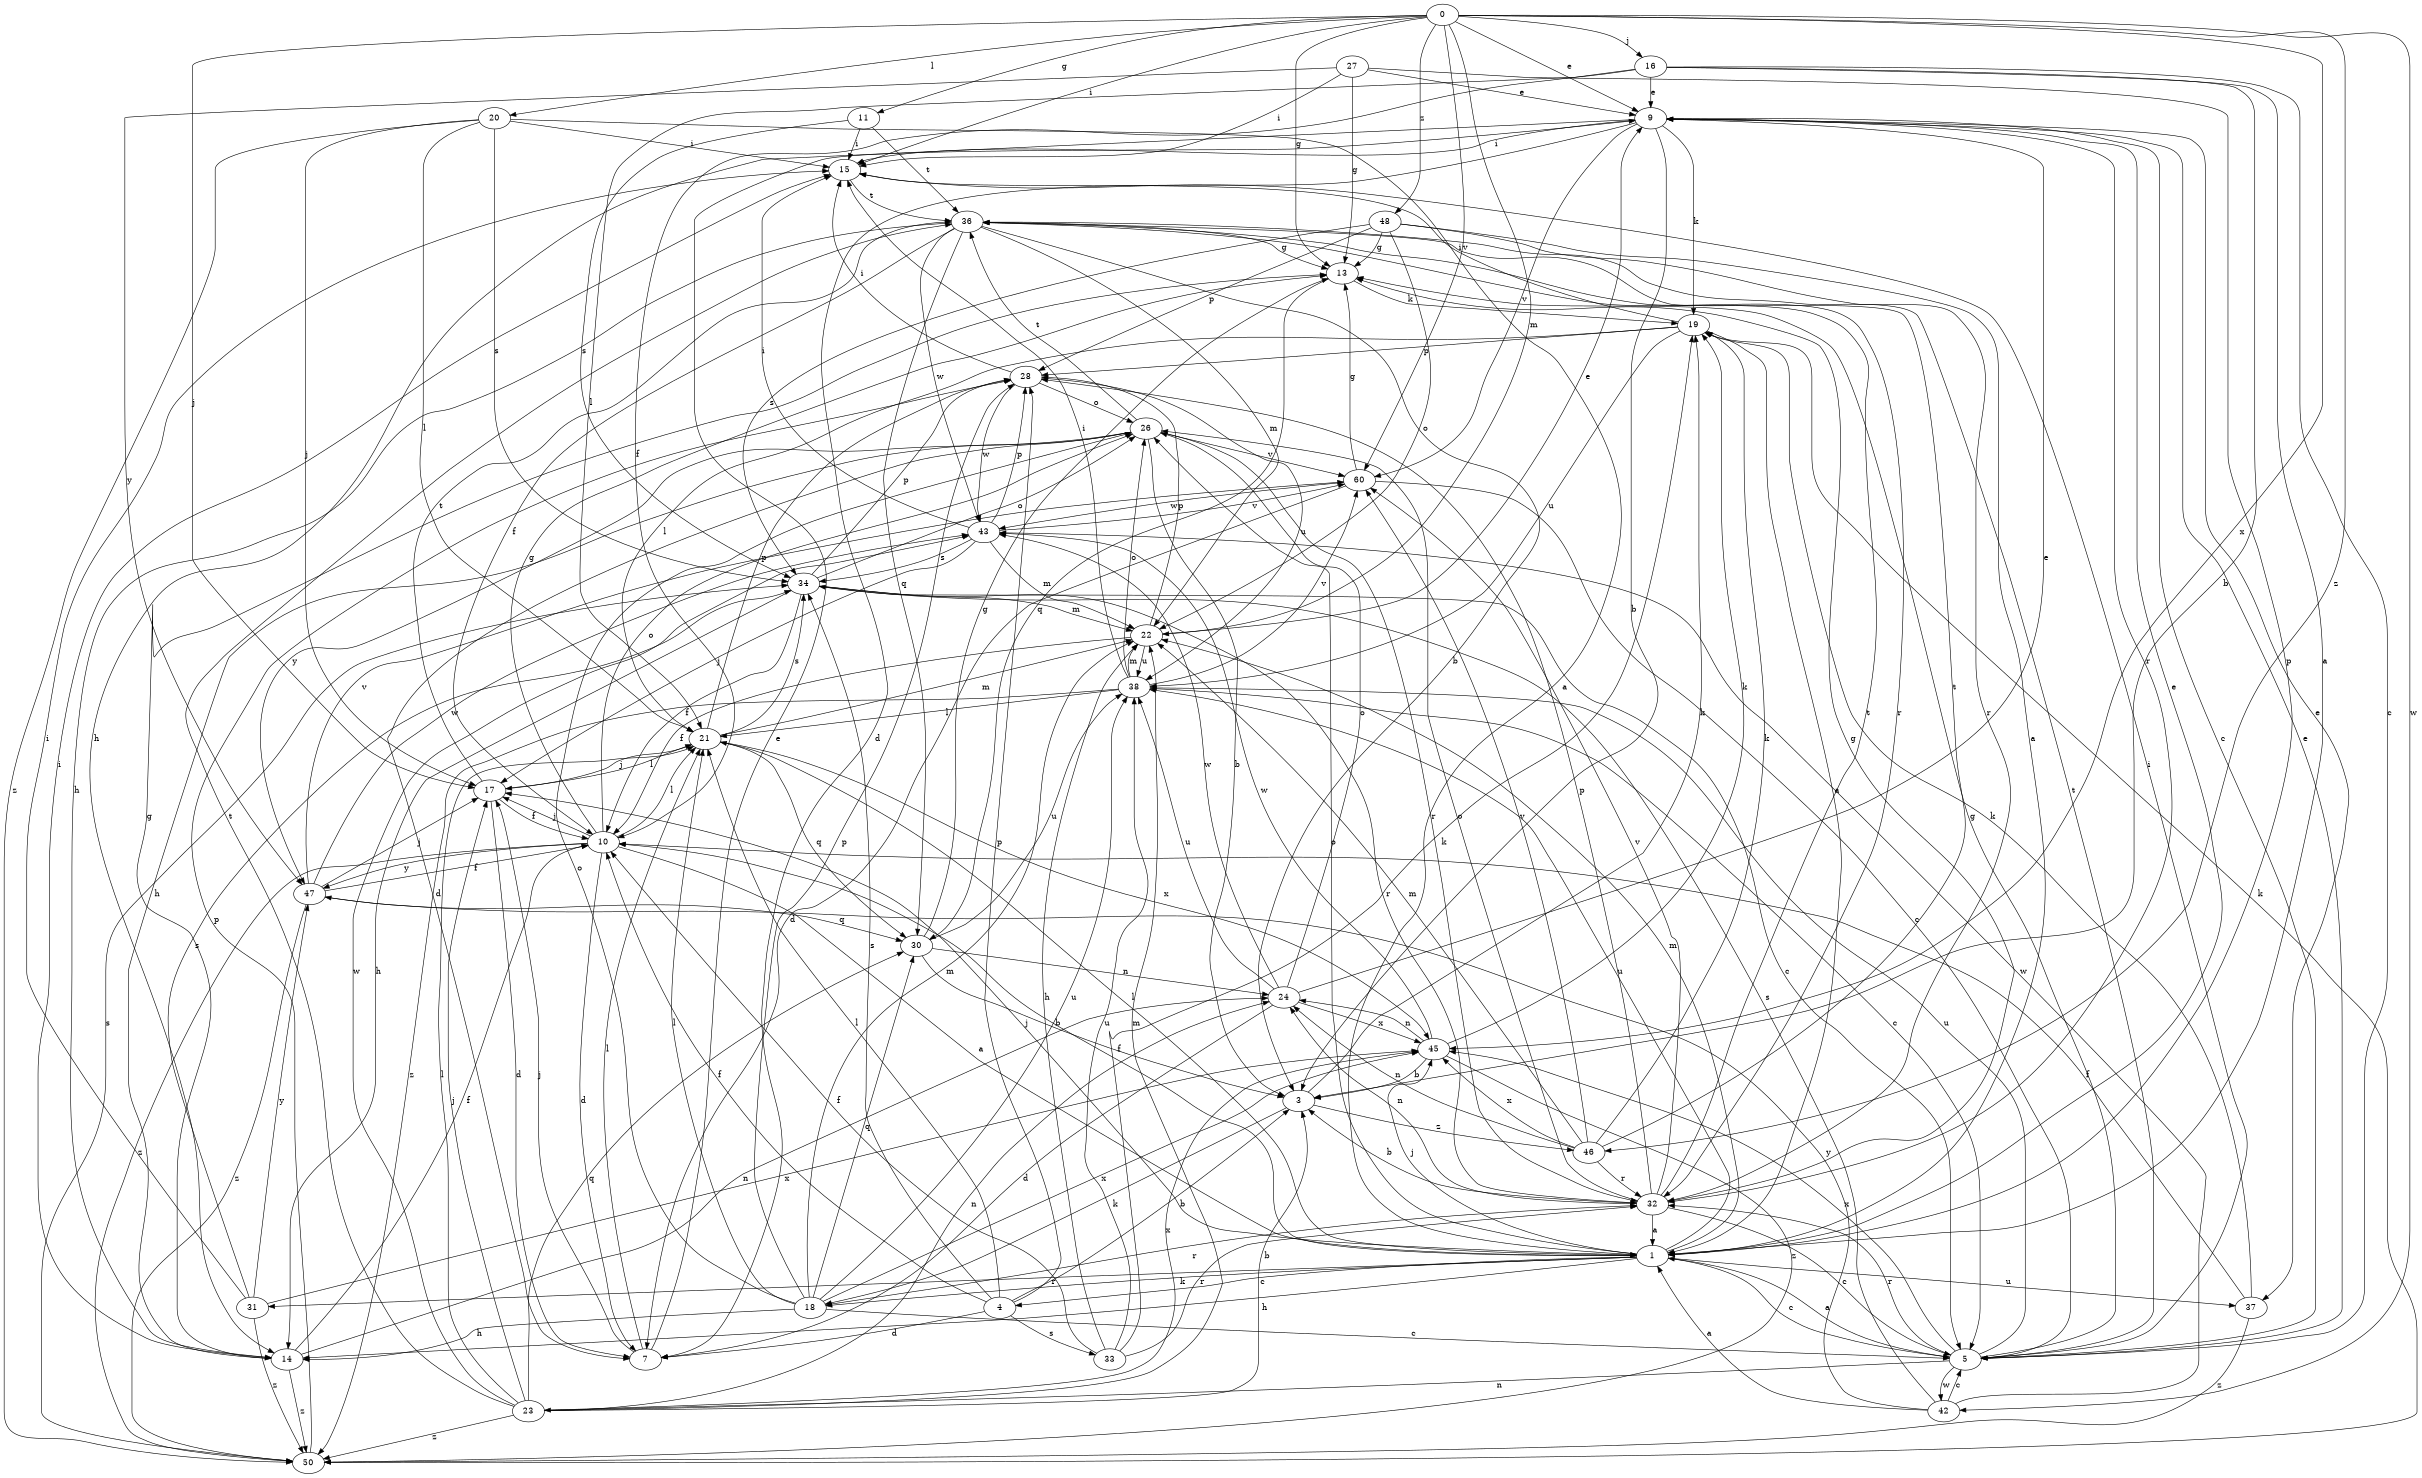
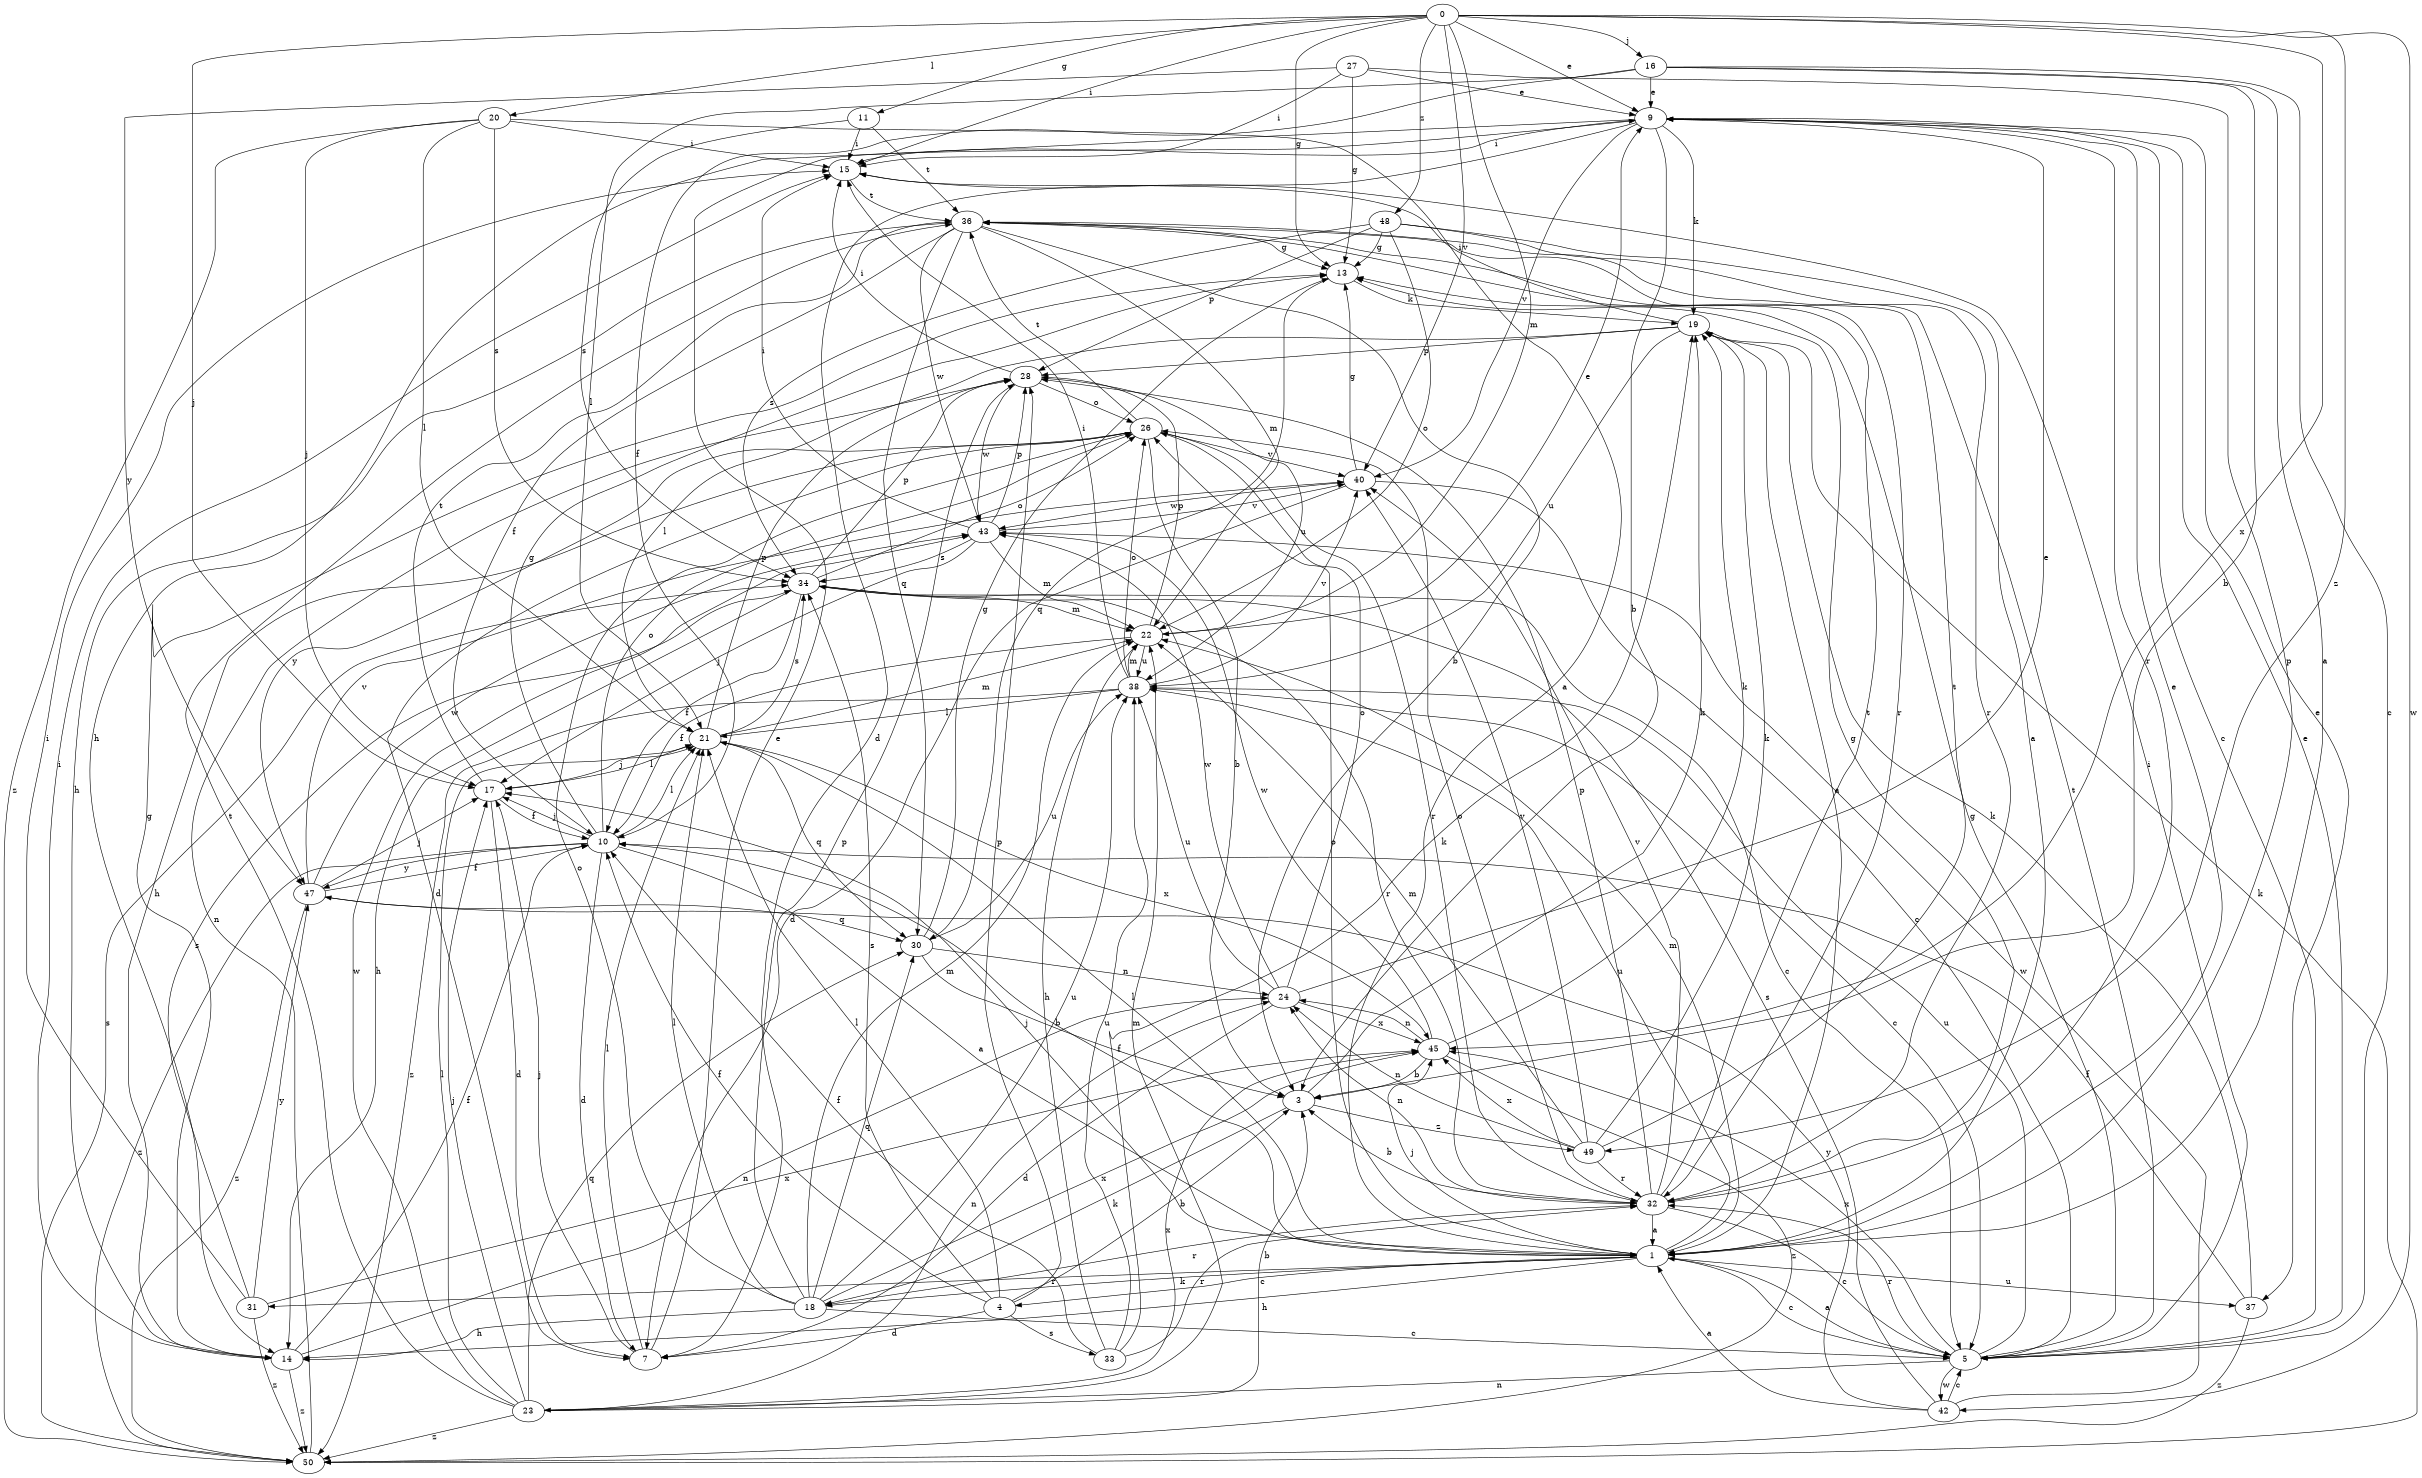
node "60": label "60" -> "40"
edge "50" -> "28": label "p" -> "n"
node "46": label "46" -> "49"
